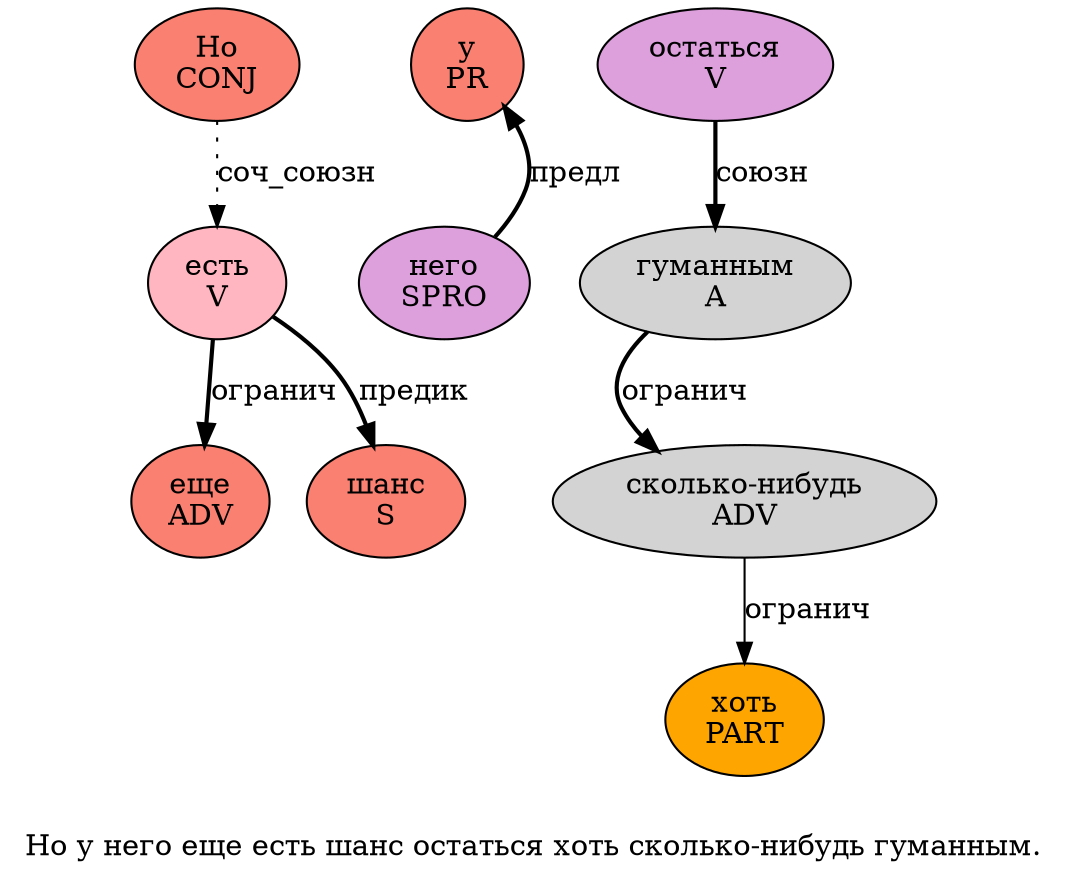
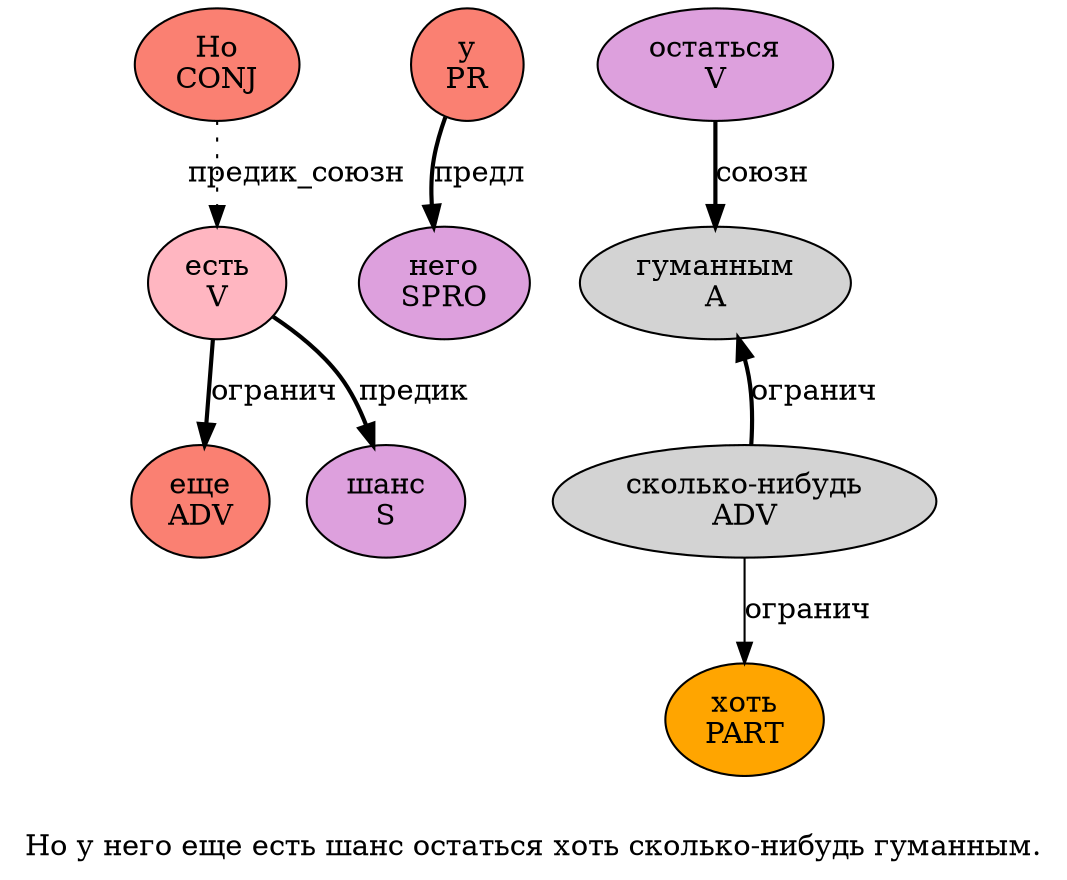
edge "Но CONJ" -> "есть V": label "соч_союзн" -> "предик_союзн"
edge "него SPRO" -> "у PR": reversed
edge "гуманным A" -> "сколько-нибудь ADV": reversed
node "шанс S": fillcolor salmon -> plum
